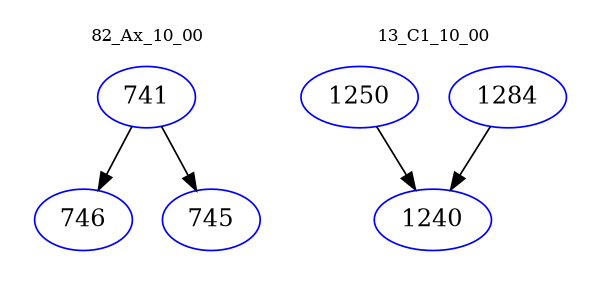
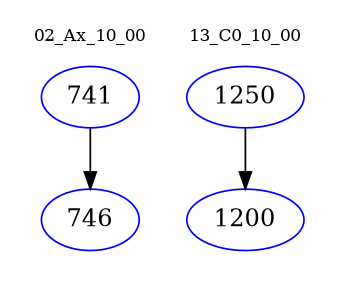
cluster "82_Ax_10_00": label "82_Ax_10_00" -> "02_Ax_10_00"
cluster "13_C1_10_00": label "13_C1_10_00" -> "13_C0_10_00"
node "1284": removed
node "745": removed
node "1240": label "1240" -> "1200"
